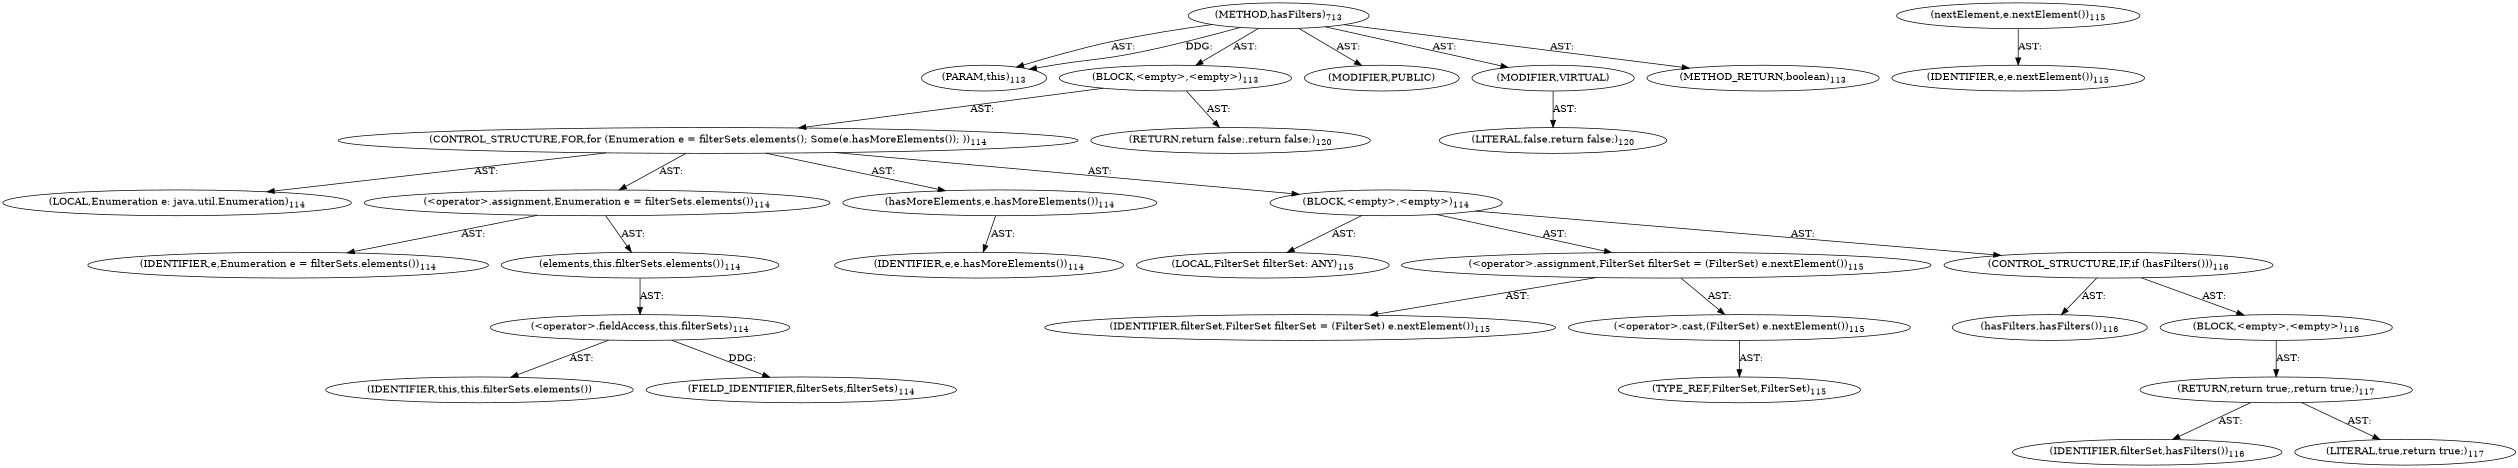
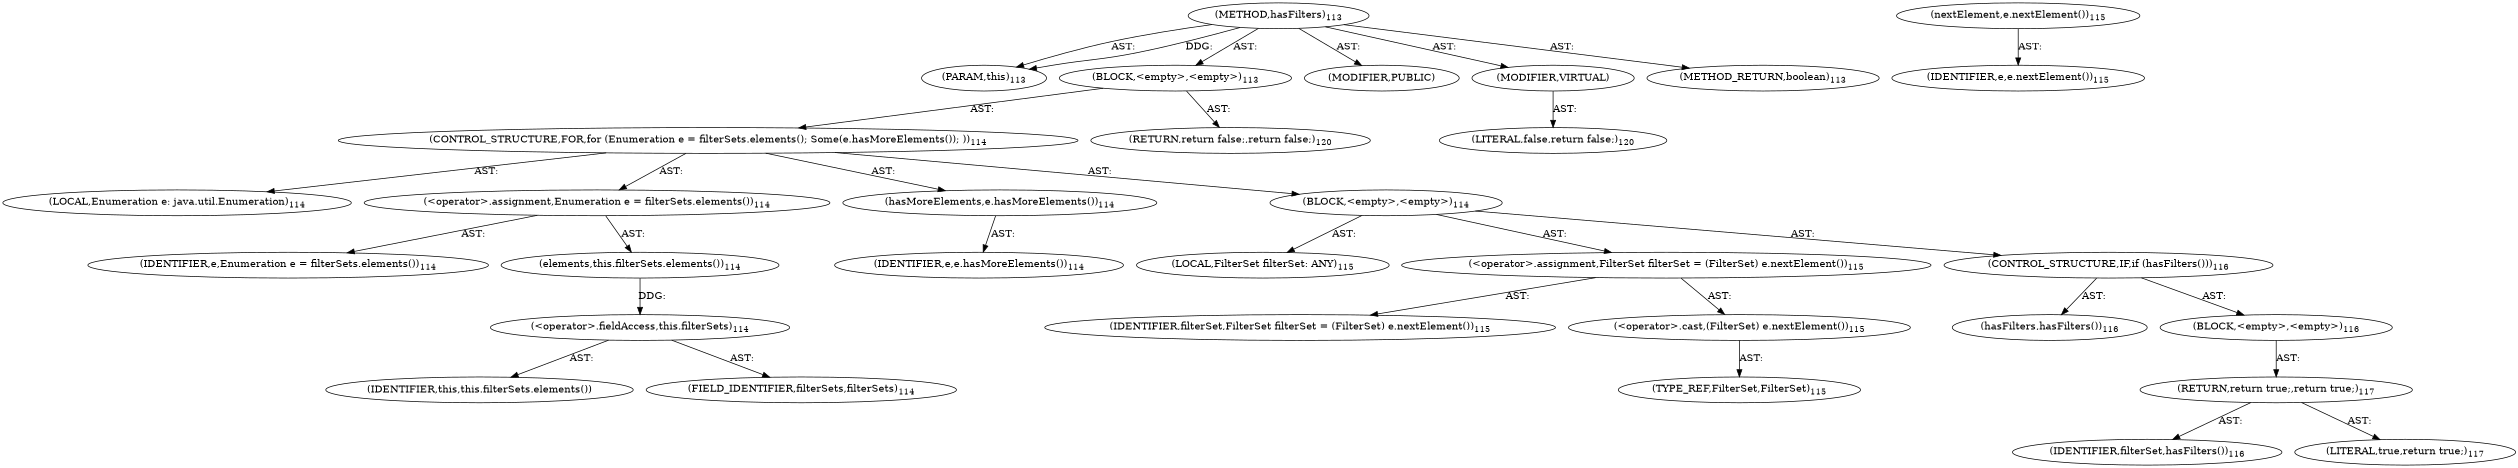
node "(METHOD,hasFilters)": text "713" -> "113"
edge "(elements,this.filterSets.elements())" -> "(<operator>.fieldAccess,this.filterSets)": label "AST: " -> "DDG: "
edge "(<operator>.fieldAccess,this.filterSets)" -> "(FIELD_IDENTIFIER,filterSets,filterSets)": label "DDG: " -> "AST: "
